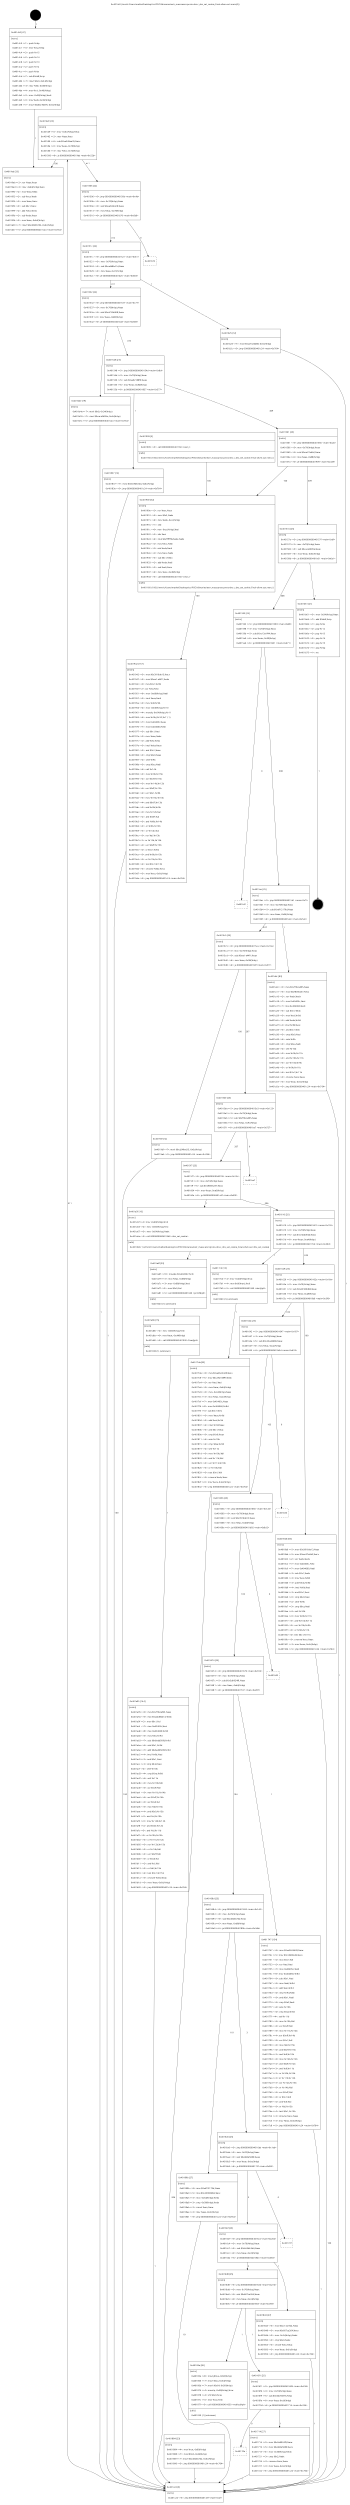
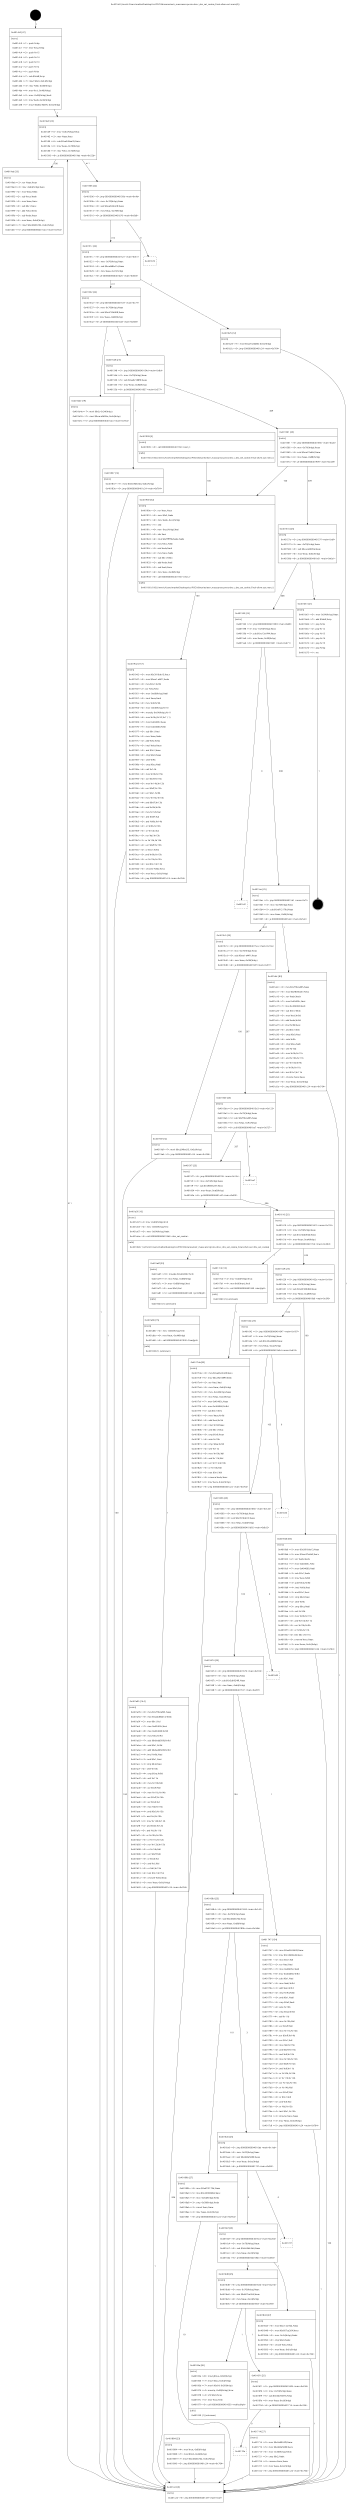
edge "0x4014c0 [47]" -> "0x4019eb [33]": now "0x4014c0 [47]" -> "0x4014ef [23]"
